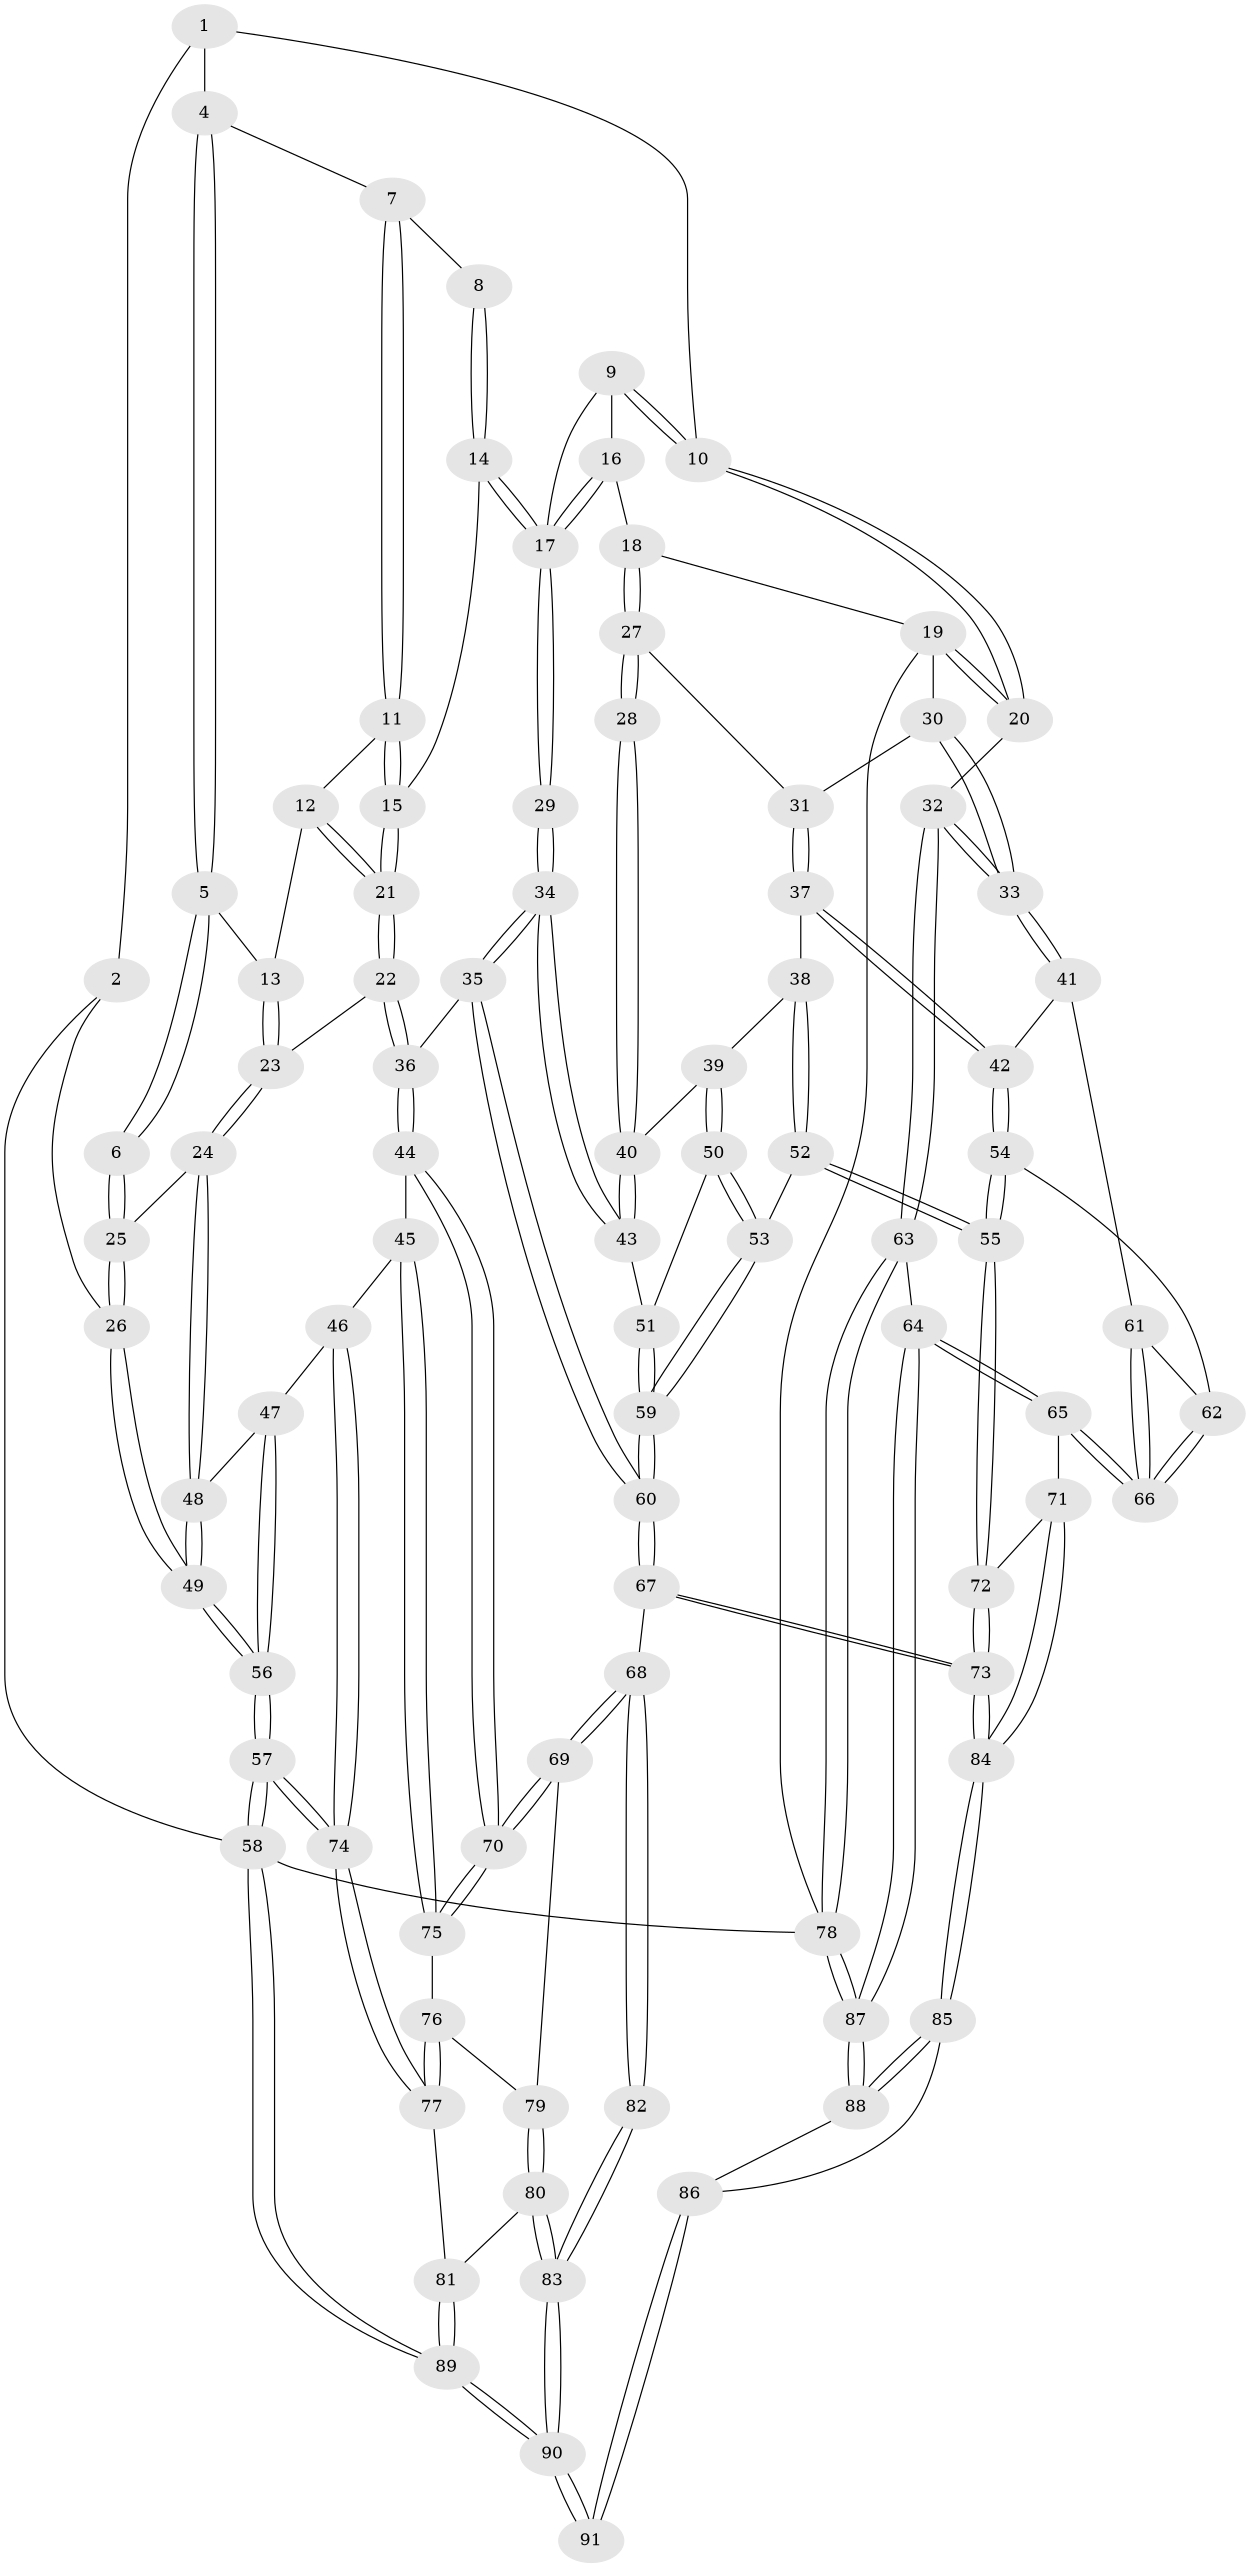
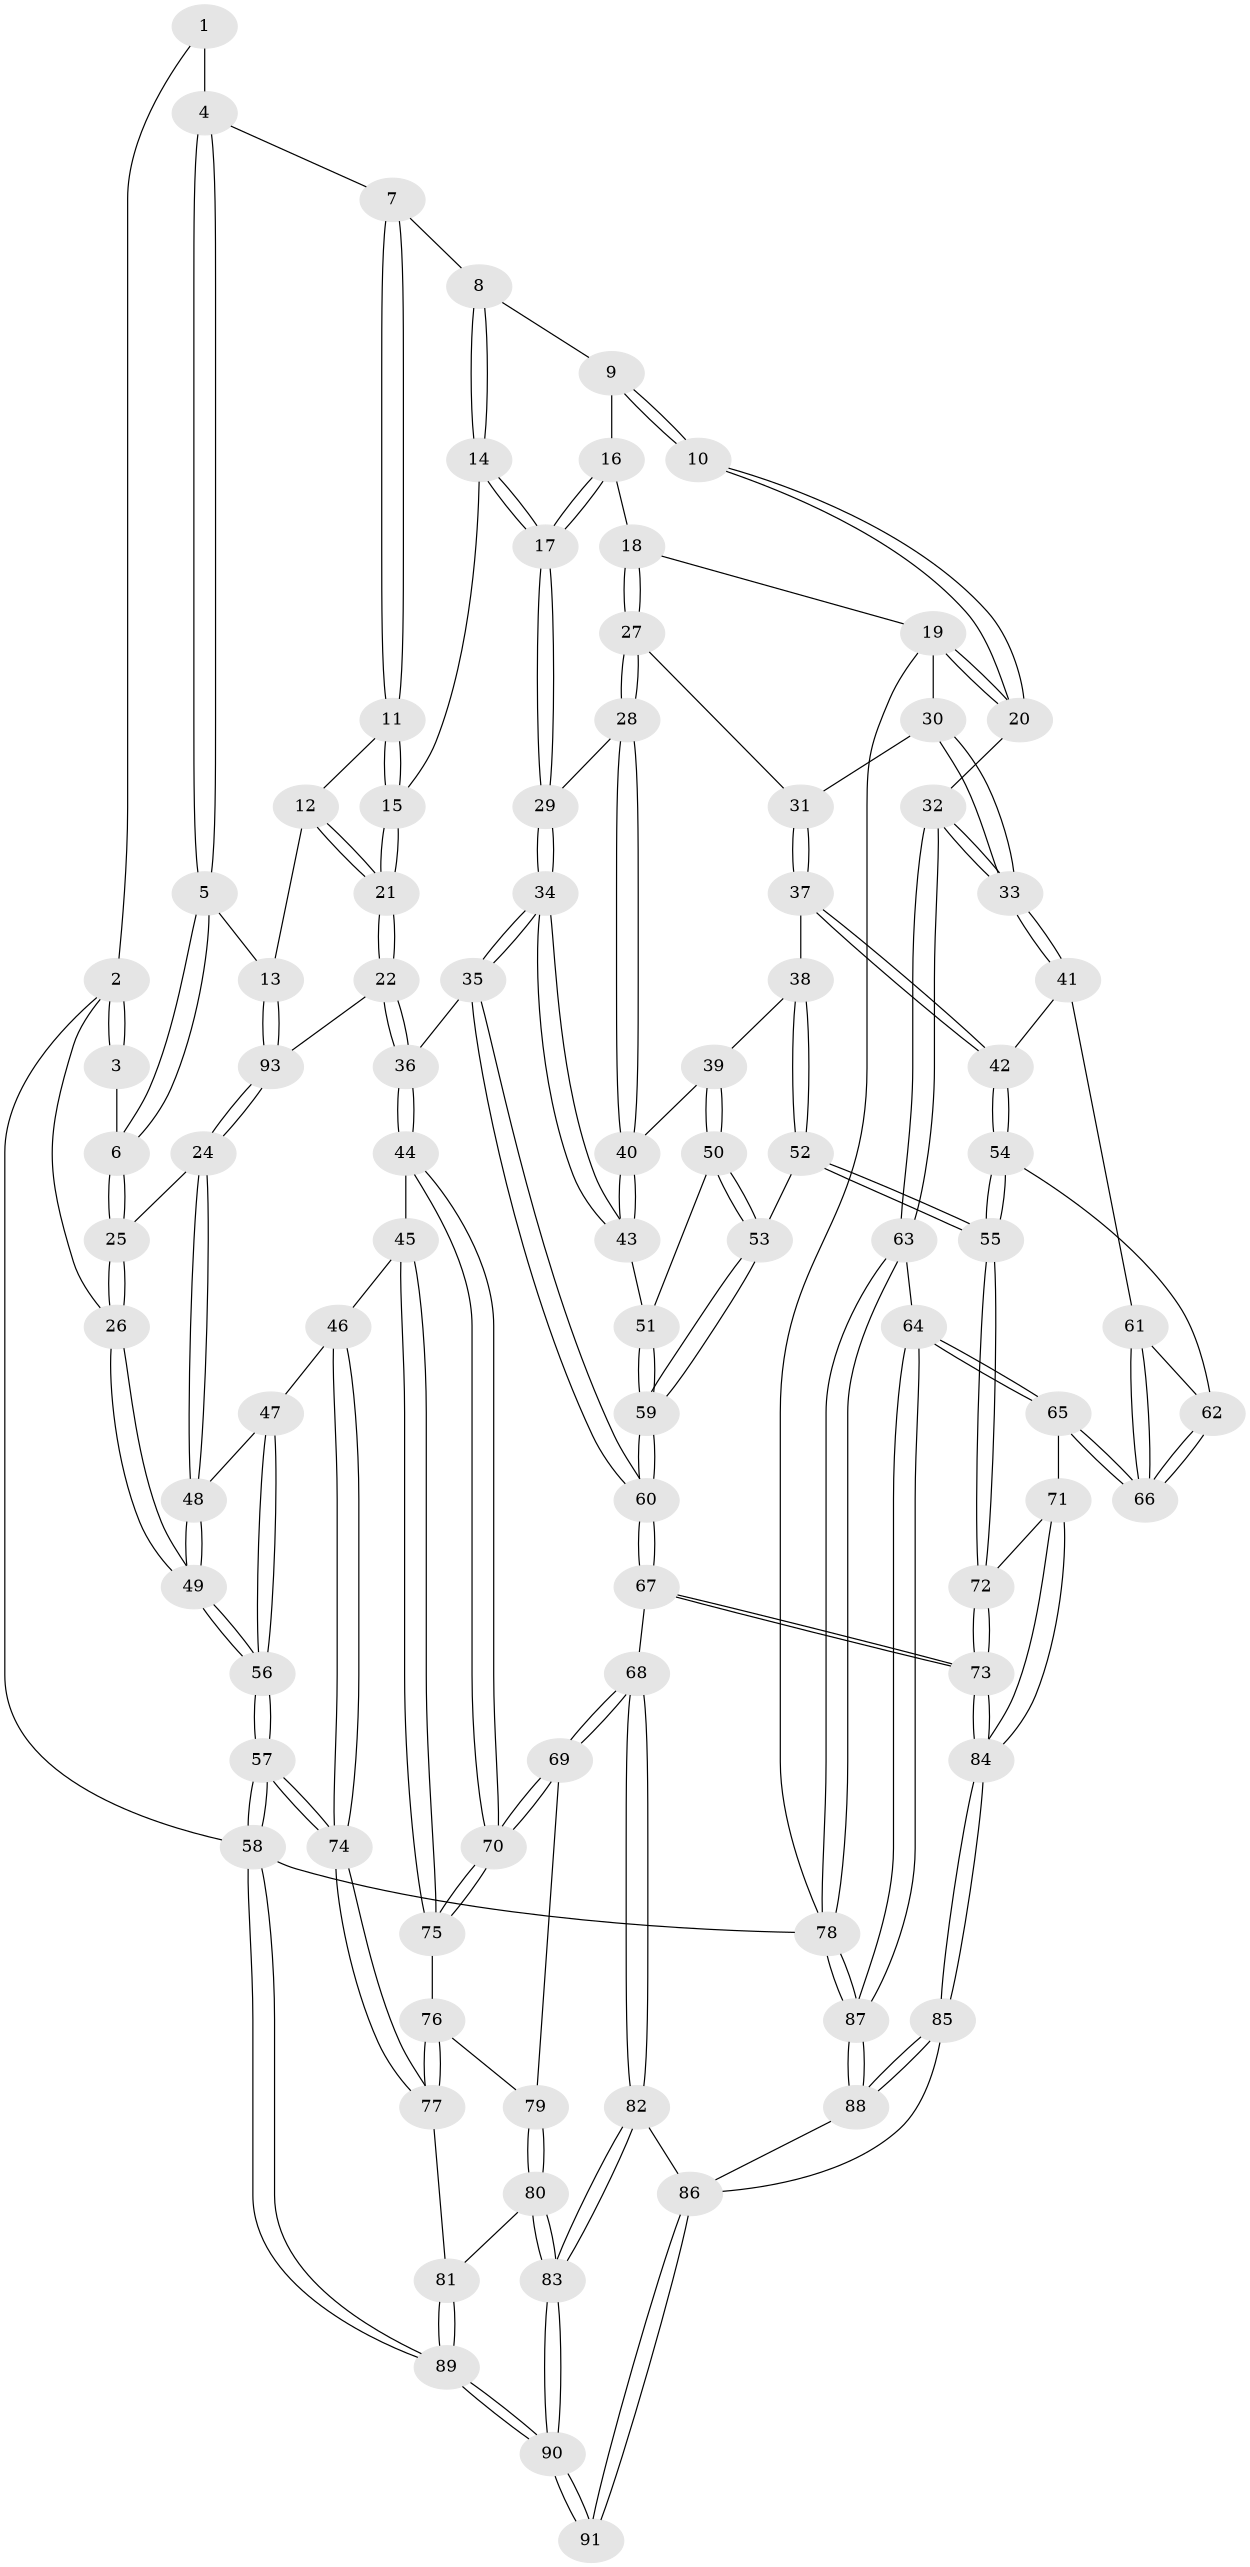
edge "1" -- "10": removed
edge "9" -- "17": now "9" -- "8"
edge "28" -- "29": added
node "3": added
node "23": label "23" -> "93"
edge "82" -- "86": added
